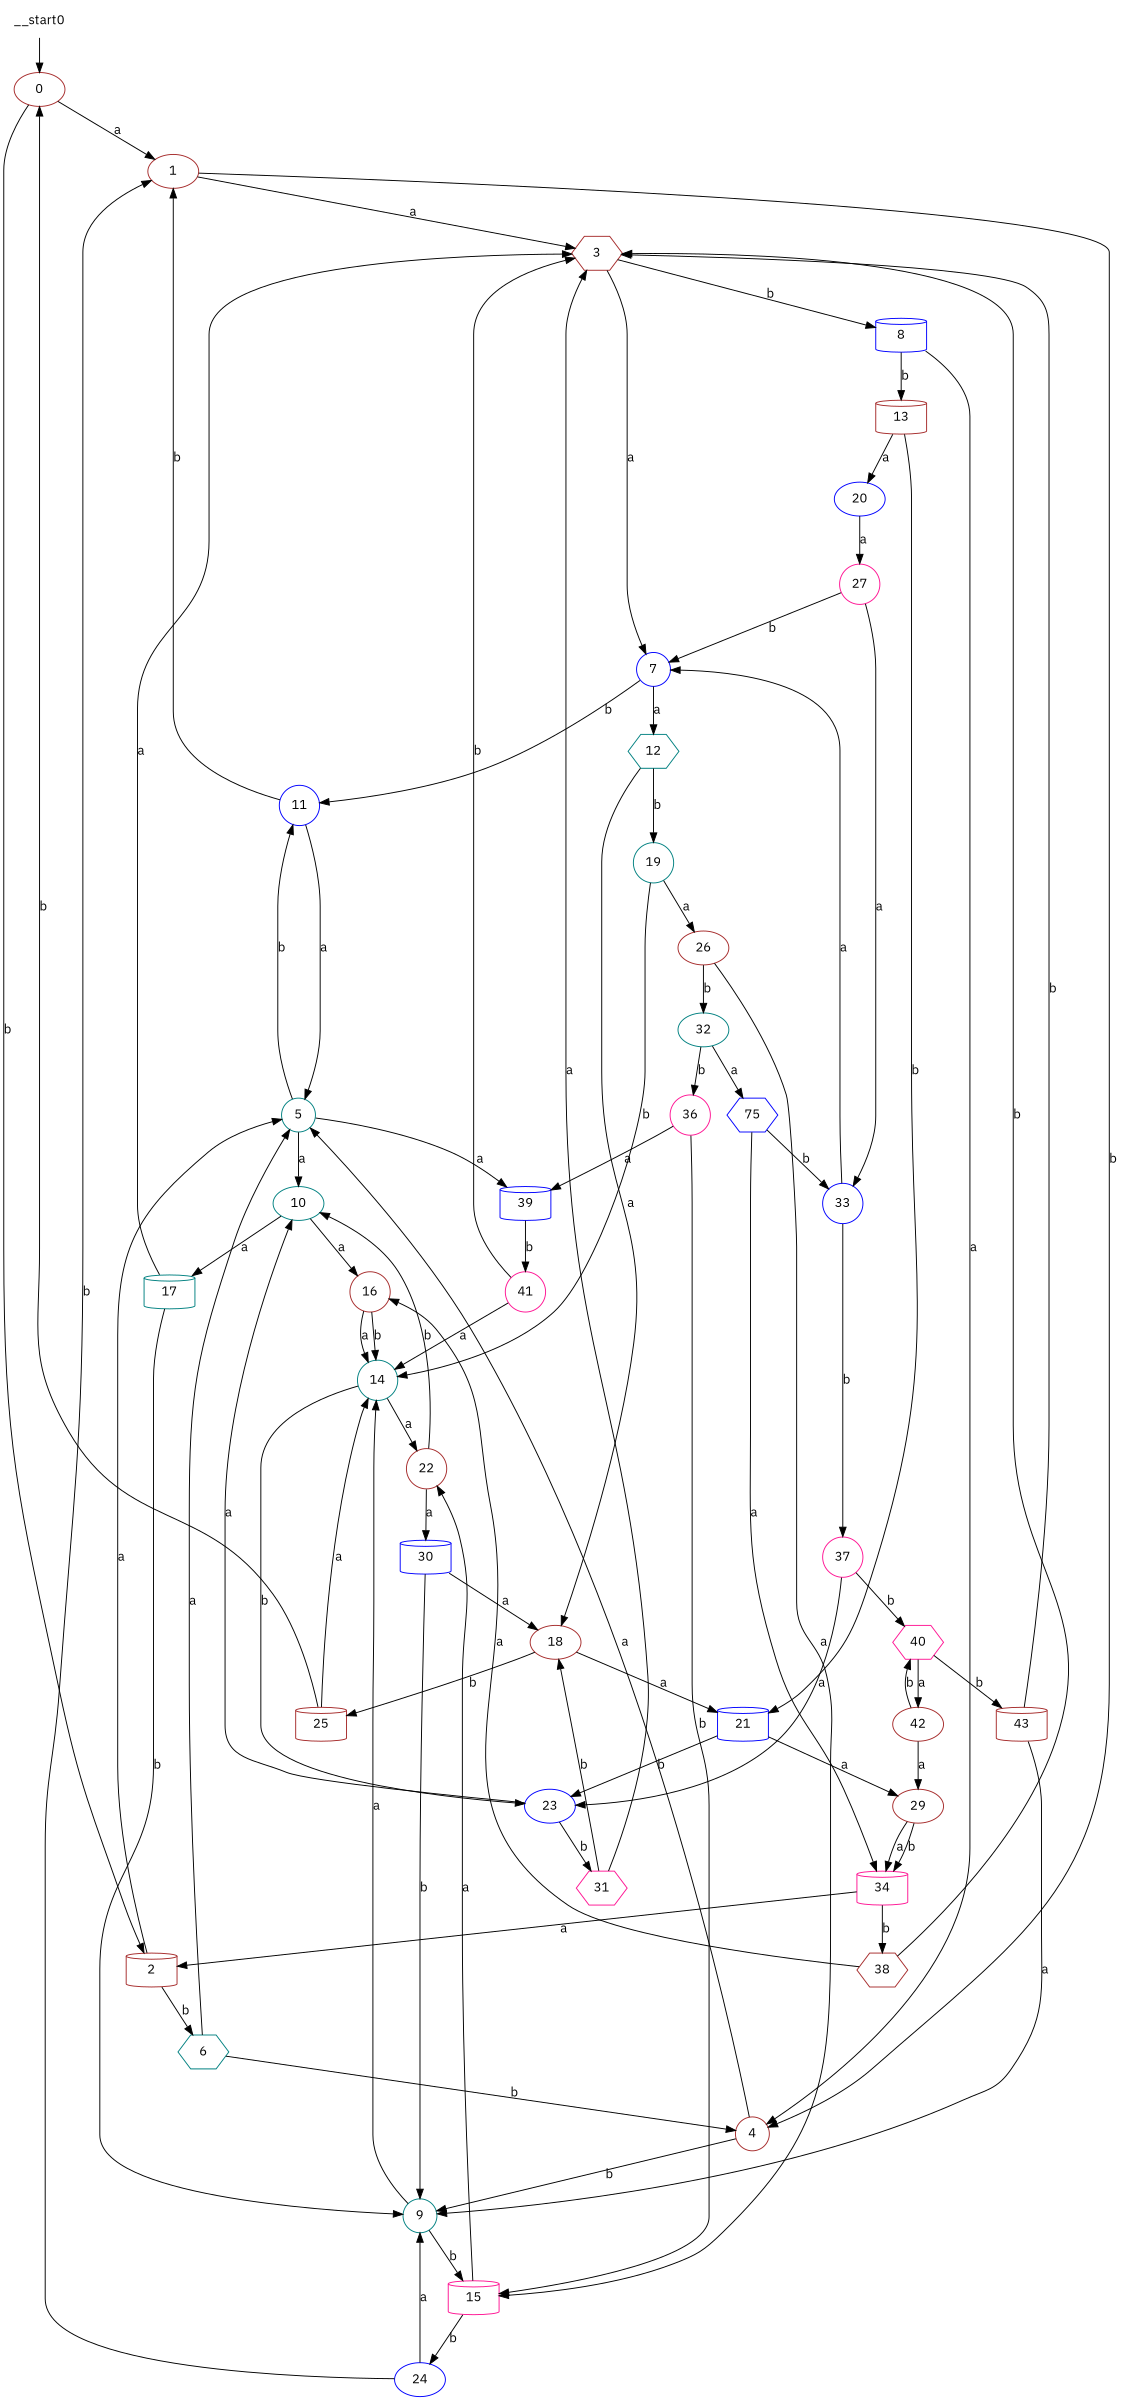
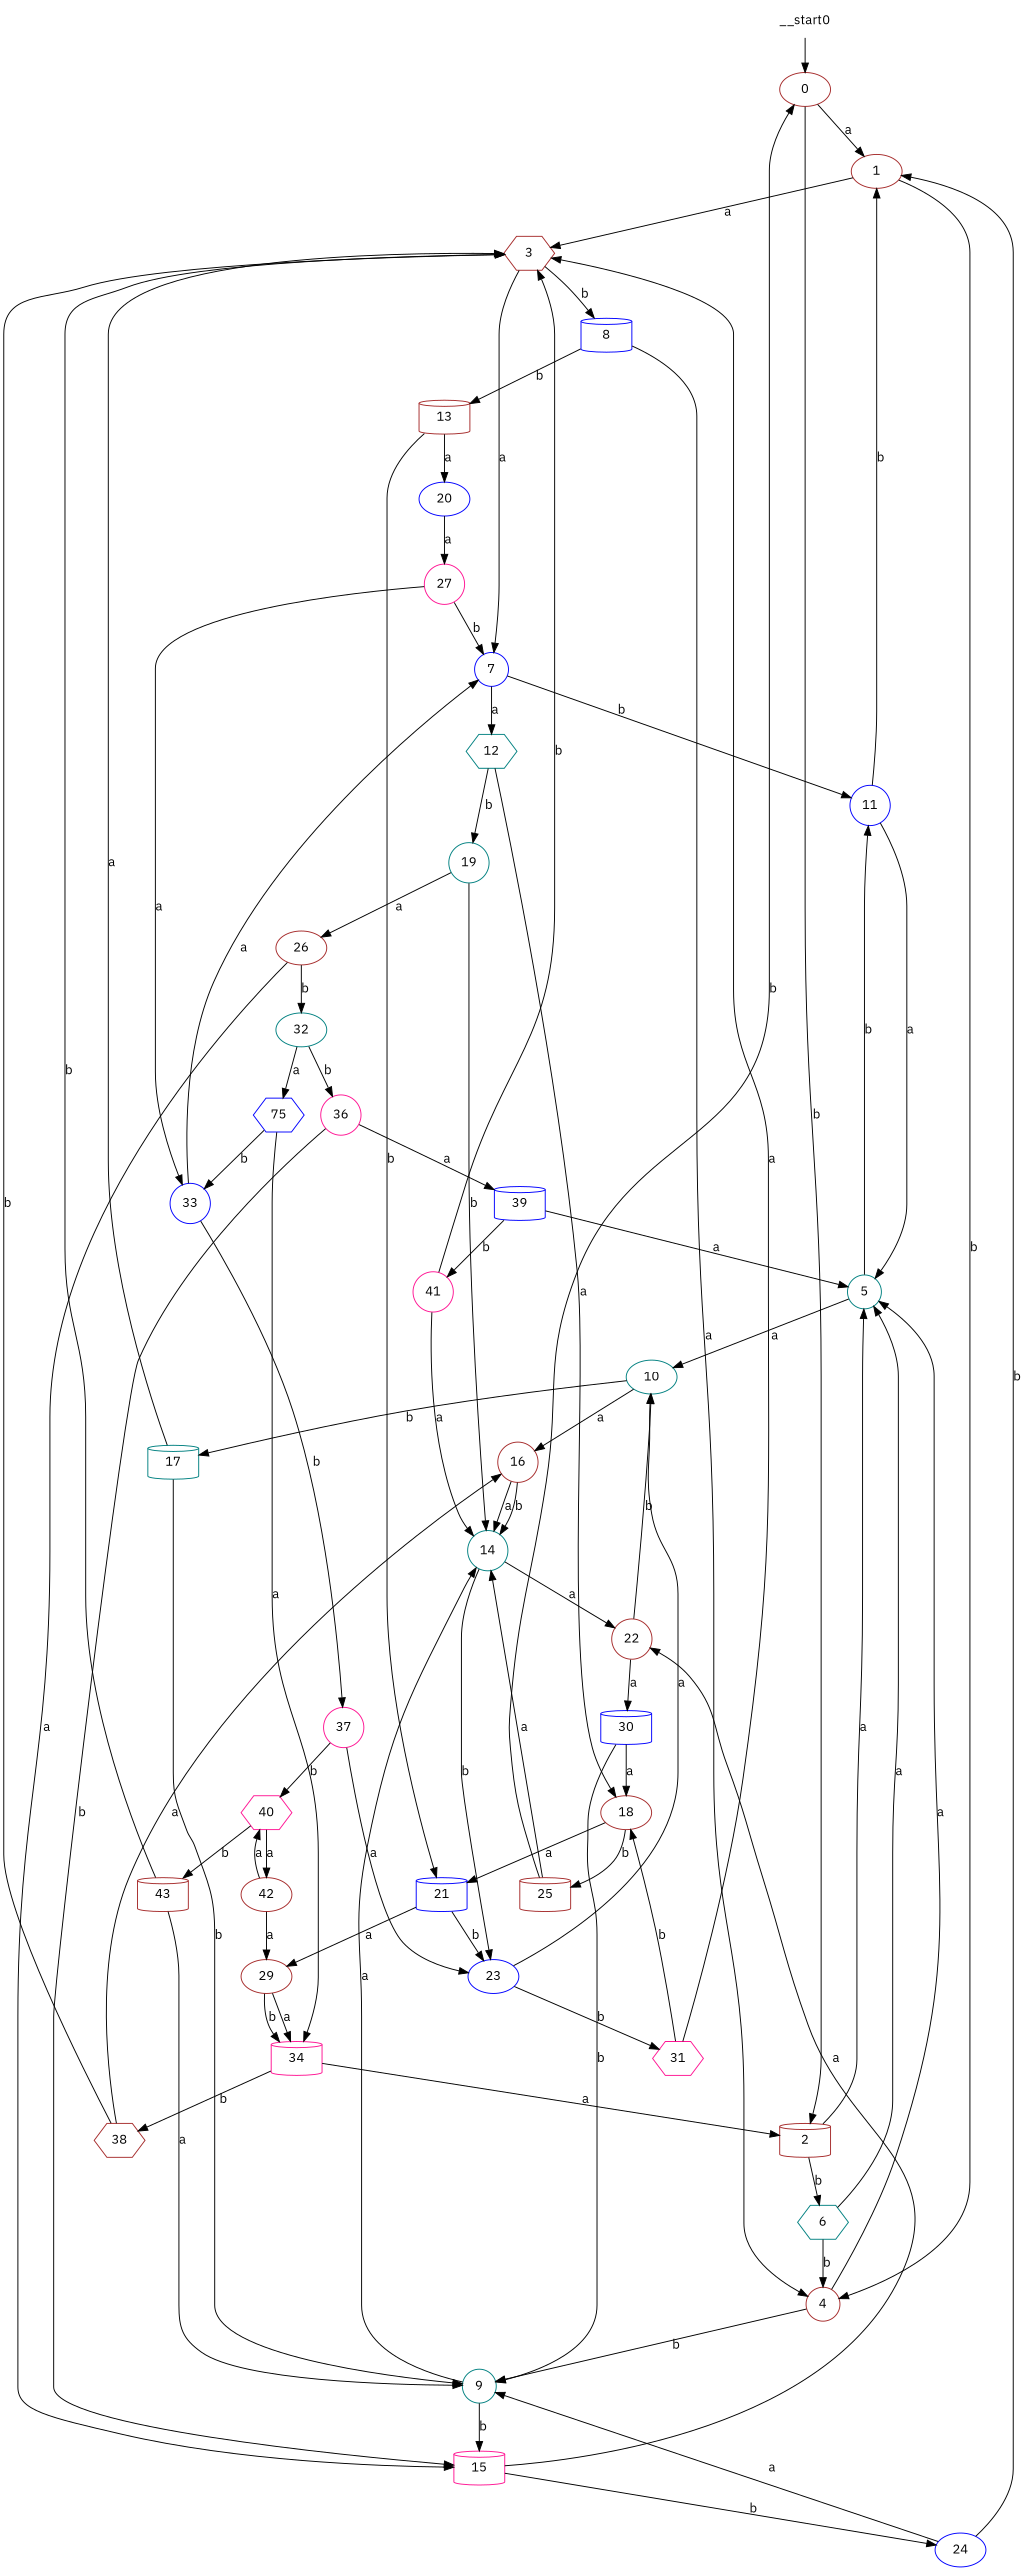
edge "5" -> "39": reversed
edge "10" -> "17": label "a" -> "b"
edge "42" -> "40": label "b" -> "a"
